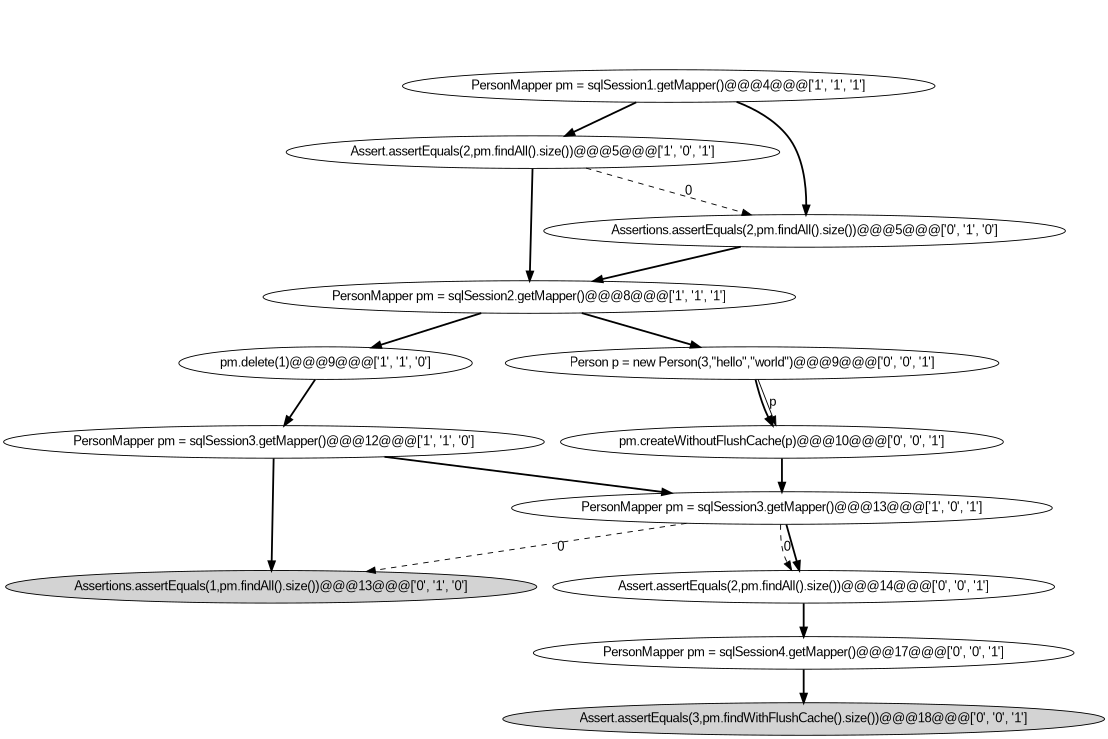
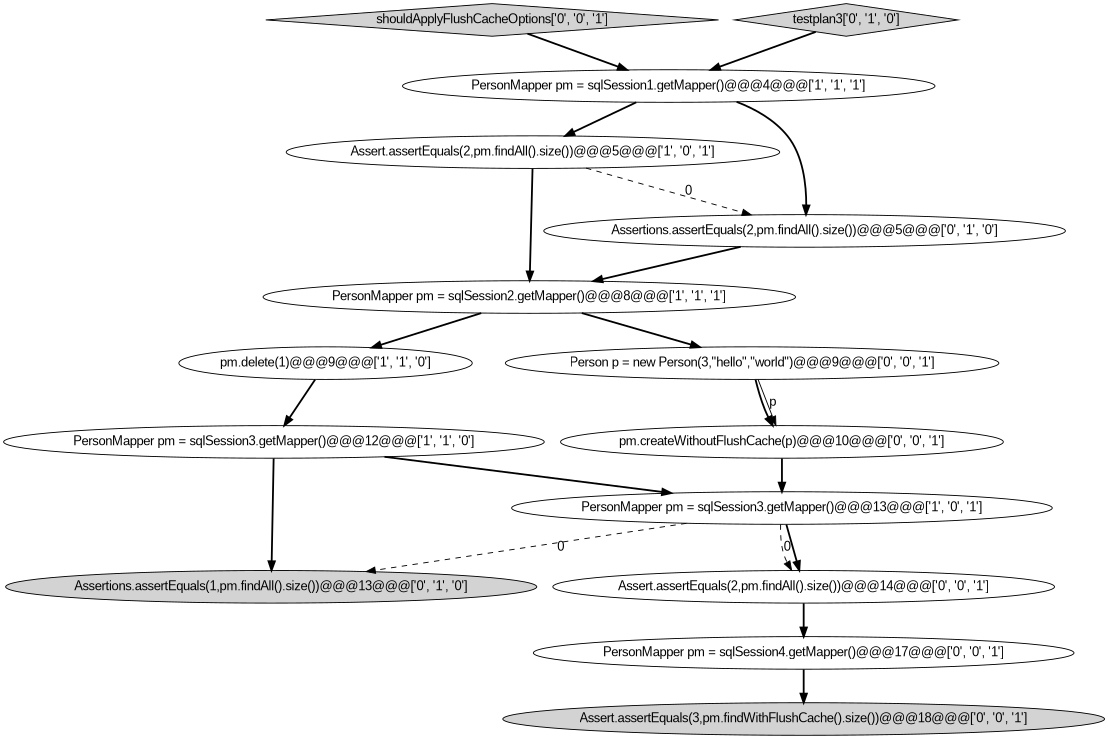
node "shouldApplyFlushCacheOptions['0', '0', '1']": added
node "testplan3['0', '1', '0']": added
